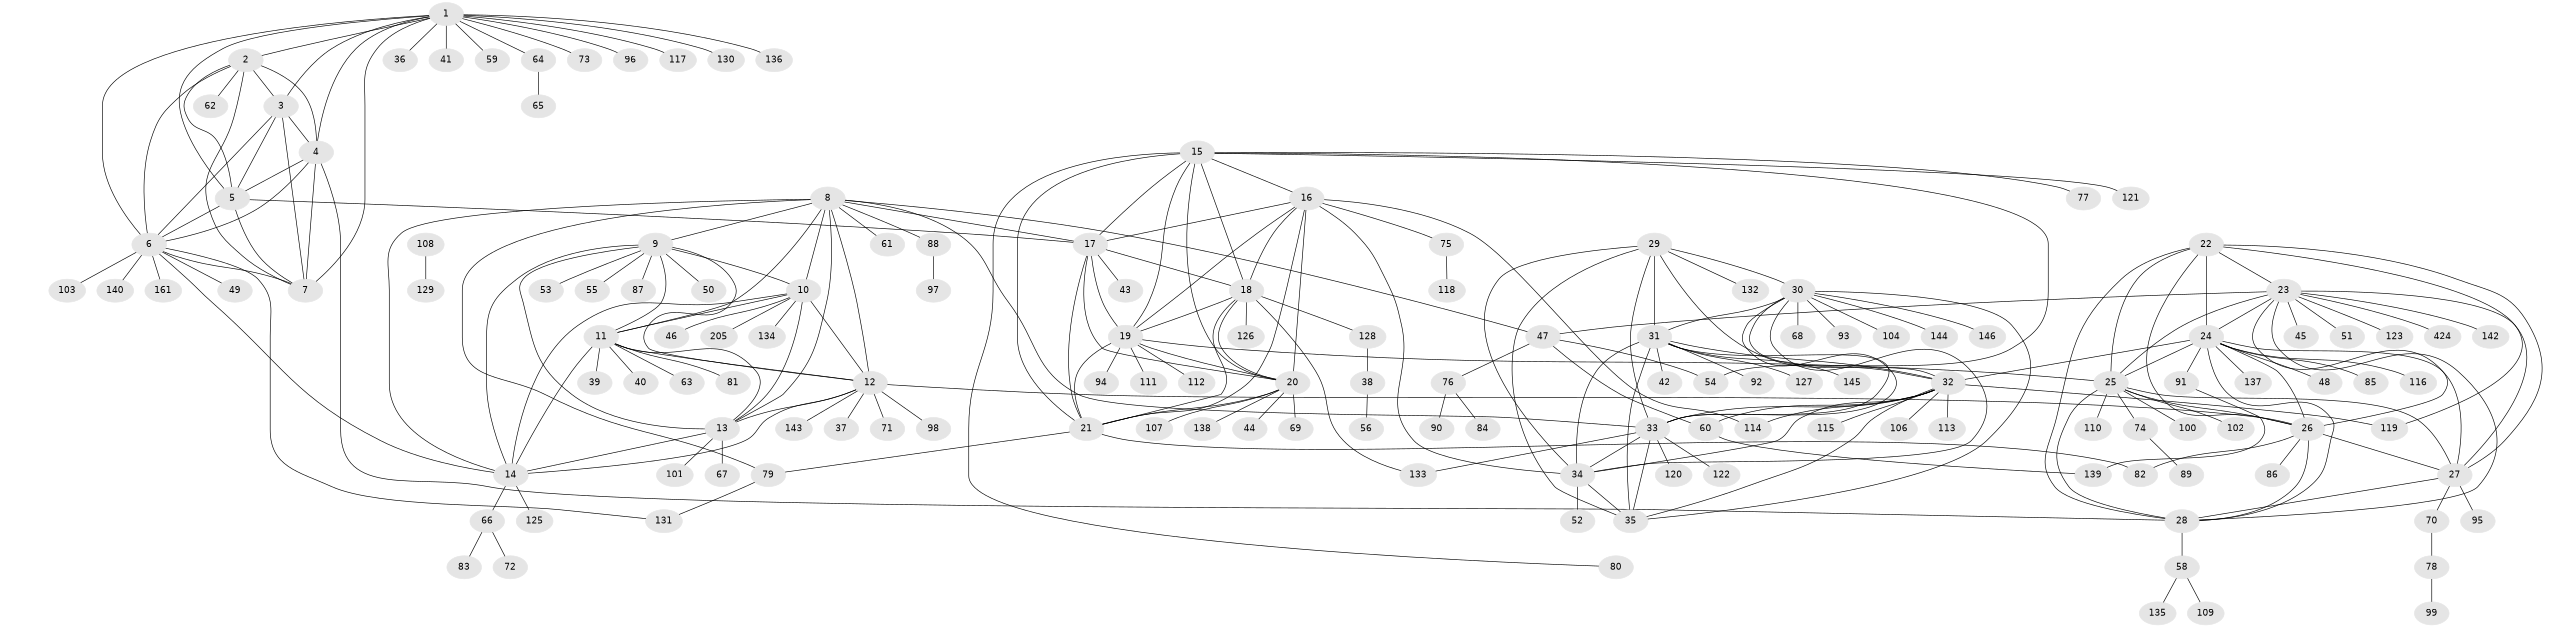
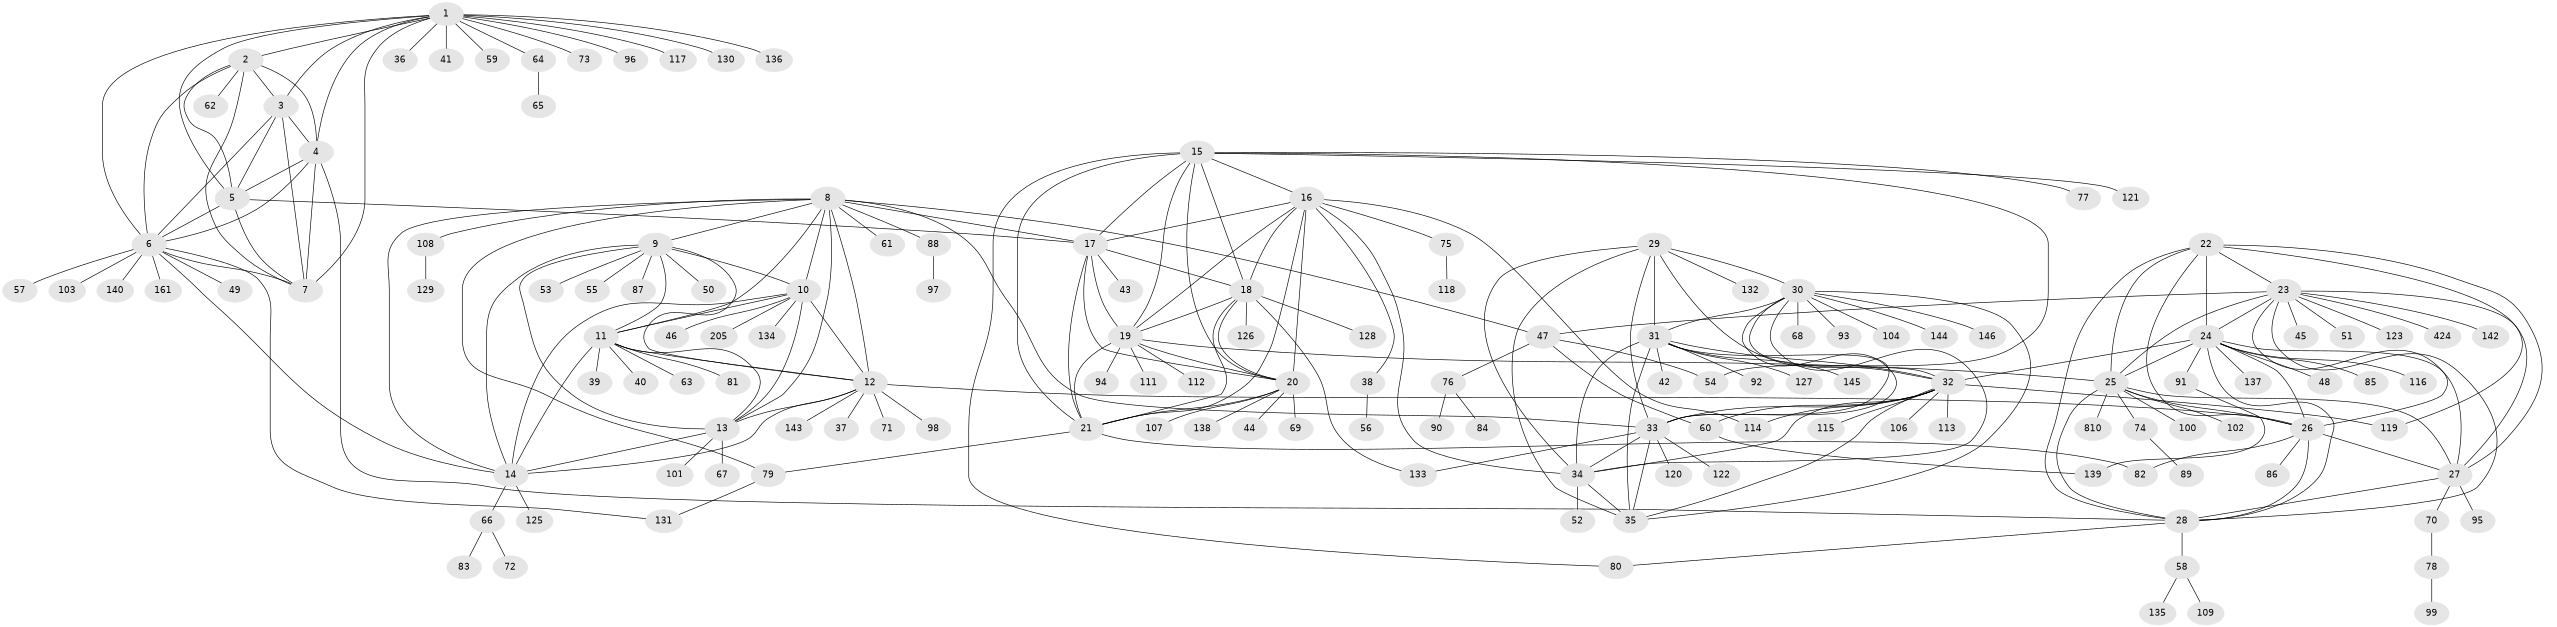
edge "8" -- "108": added
node "57": added
edge "128" -- "38": now "16" -- "38"
node "110": label "110" -> "810"
edge "28" -- "80": added
